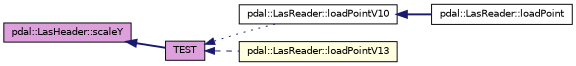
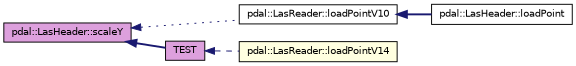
node "pdal::LasReader::loadPoint": label "pdal::LasReader::loadPoint" -> "pdal::LasHeader::loadPoint"
edge "pdal::LasReader::loadPointV10" -> "TEST": now "pdal::LasReader::loadPointV10" -> "pdal::LasHeader::scaleY"
node "pdal::LasReader::loadPointV13": label "pdal::LasReader::loadPointV13" -> "pdal::LasReader::loadPointV14"
